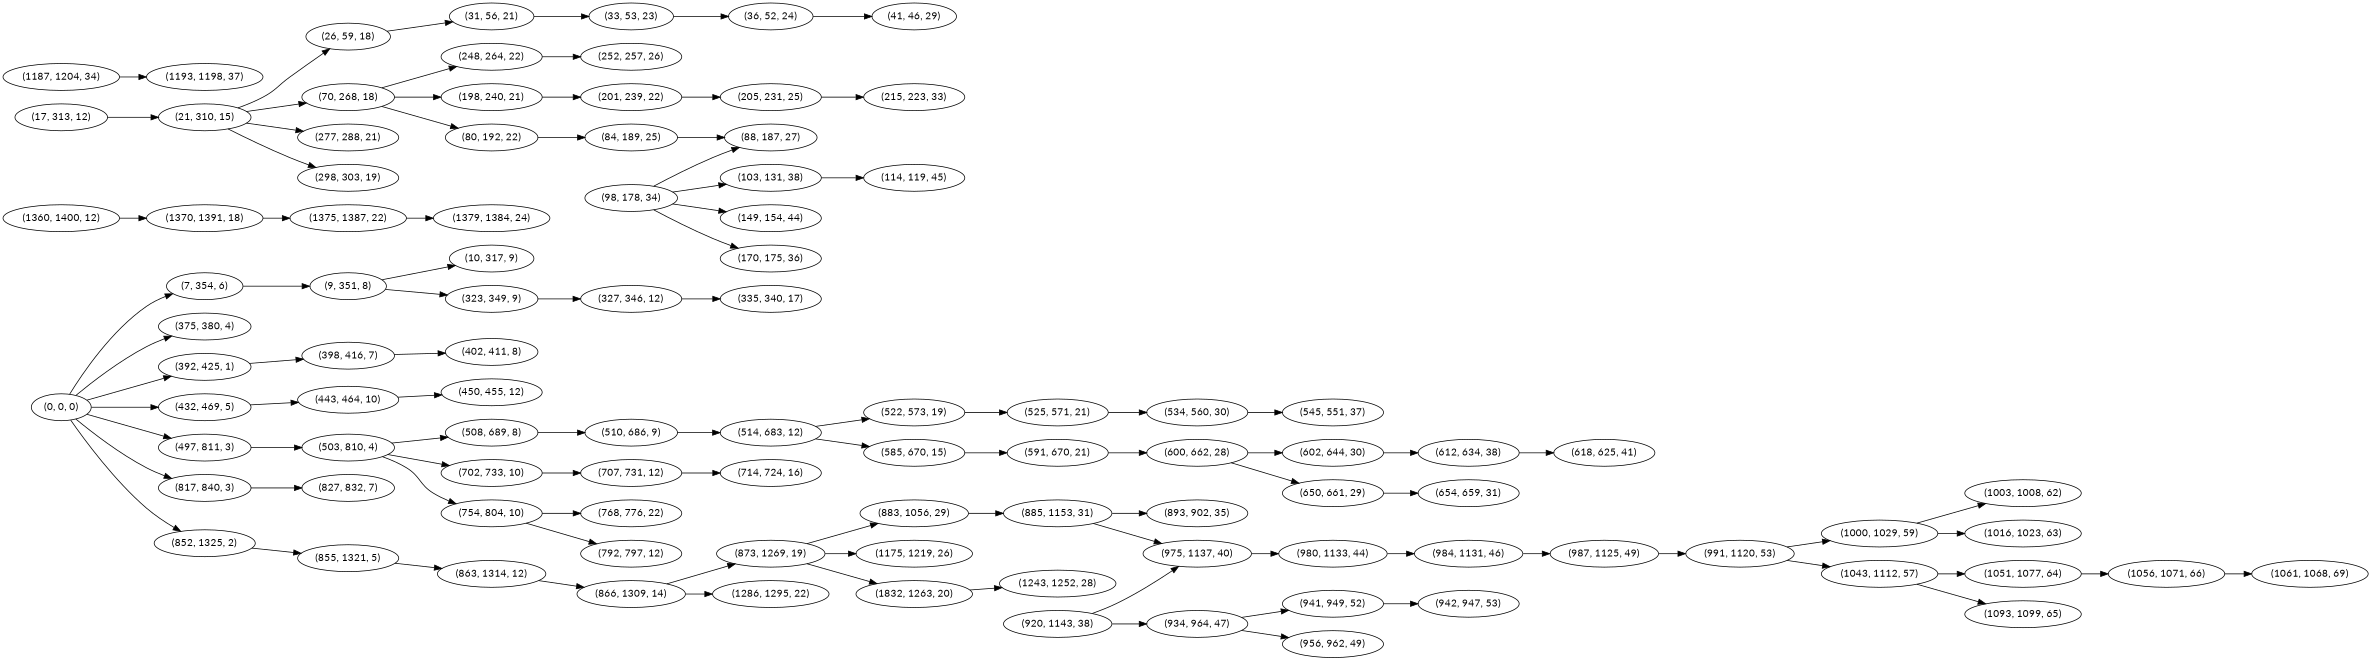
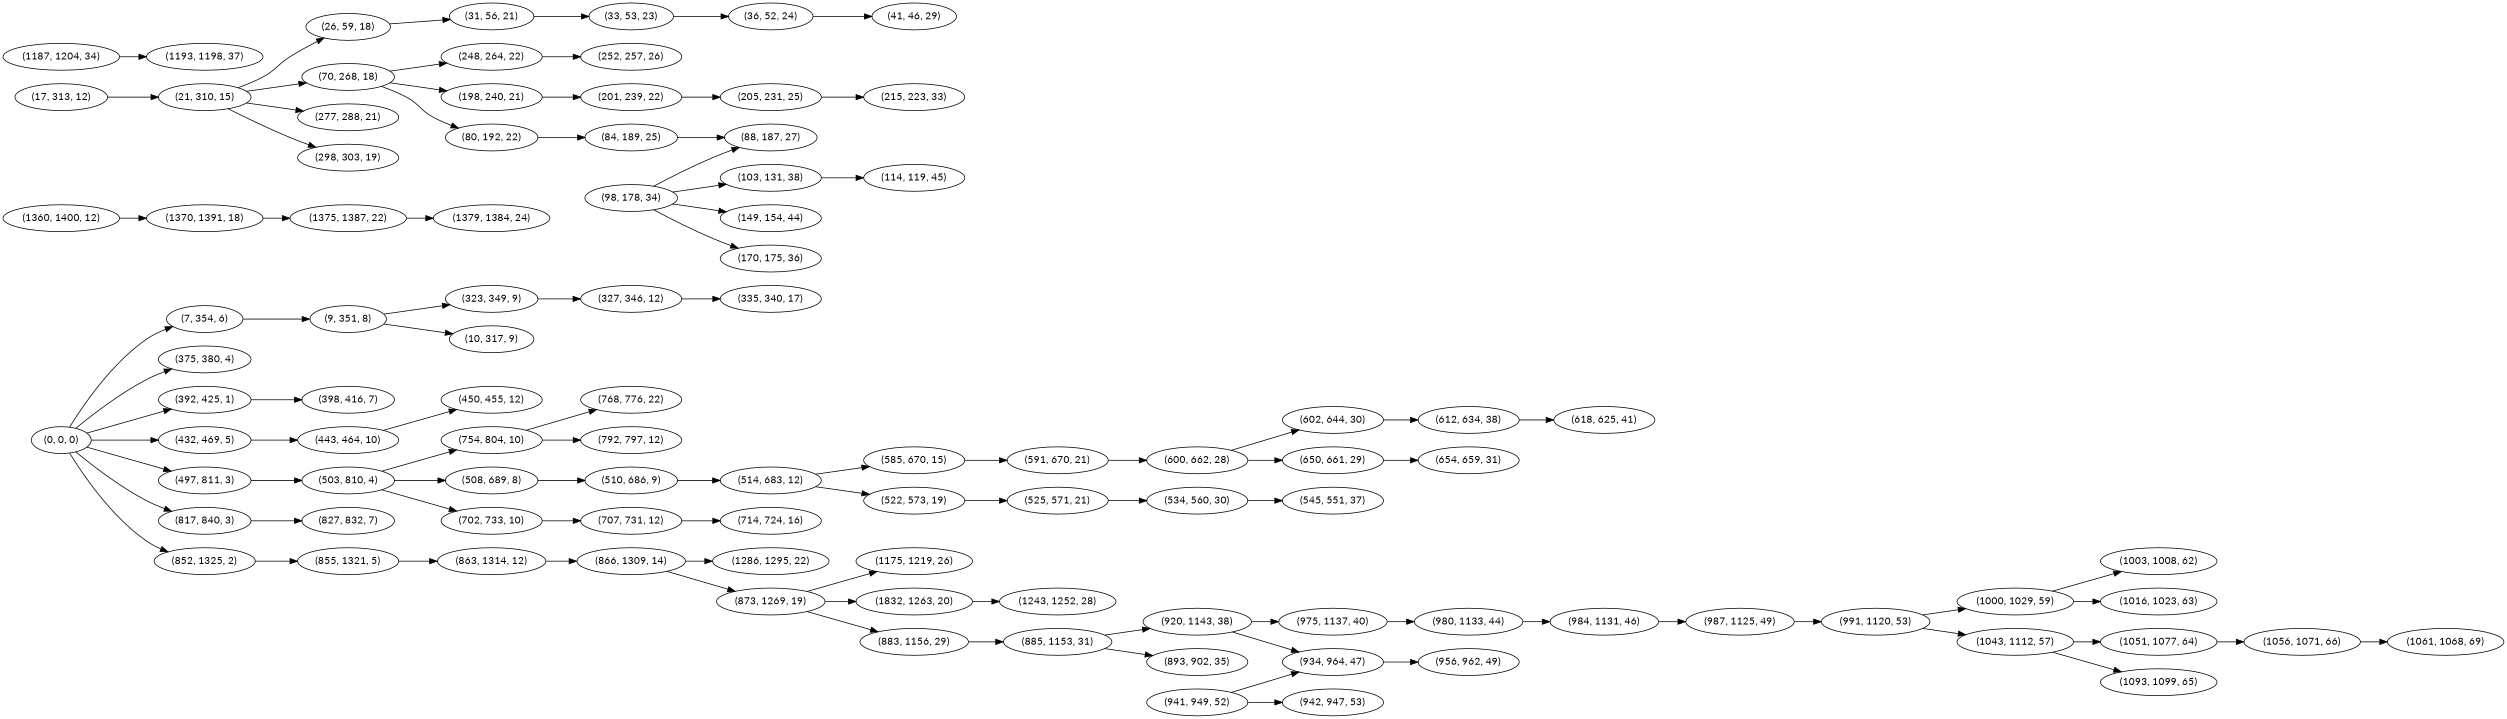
node "(402, 411, 8)": removed
node "(883, 1056, 29)": label "(883, 1056, 29)" -> "(883, 1156, 29)"
edge "(885, 1153, 31)" -> "(975, 1137, 40)": now "(885, 1153, 31)" -> "(920, 1143, 38)"
edge "(934, 964, 47)" -> "(941, 949, 52)": reversed
